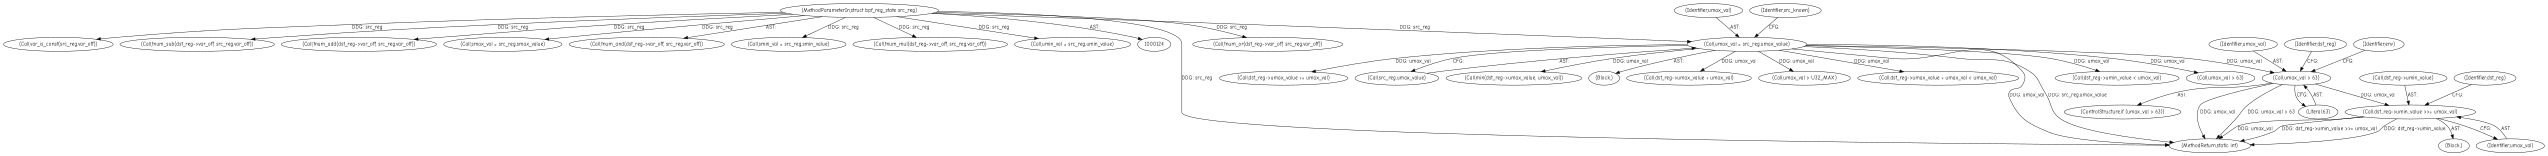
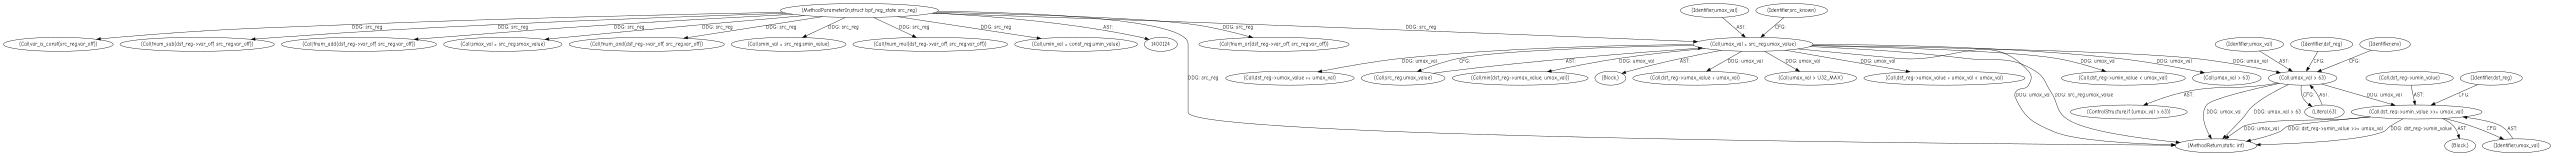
edge "(MethodParameterIn,struct bpf_reg_state src_reg)" -> "(Call,tnum_and(dst_reg->var_off, src_reg.var_off))": label "AST: " -> "DDG: src_reg"
node "(Call,umin_val = src_reg.umin_value)": label "(Call,umin_val = src_reg.umin_value)" -> "(Call,umin_val = const_reg.umin_value)"
node "1000124": label "1000124" -> "1400124"
